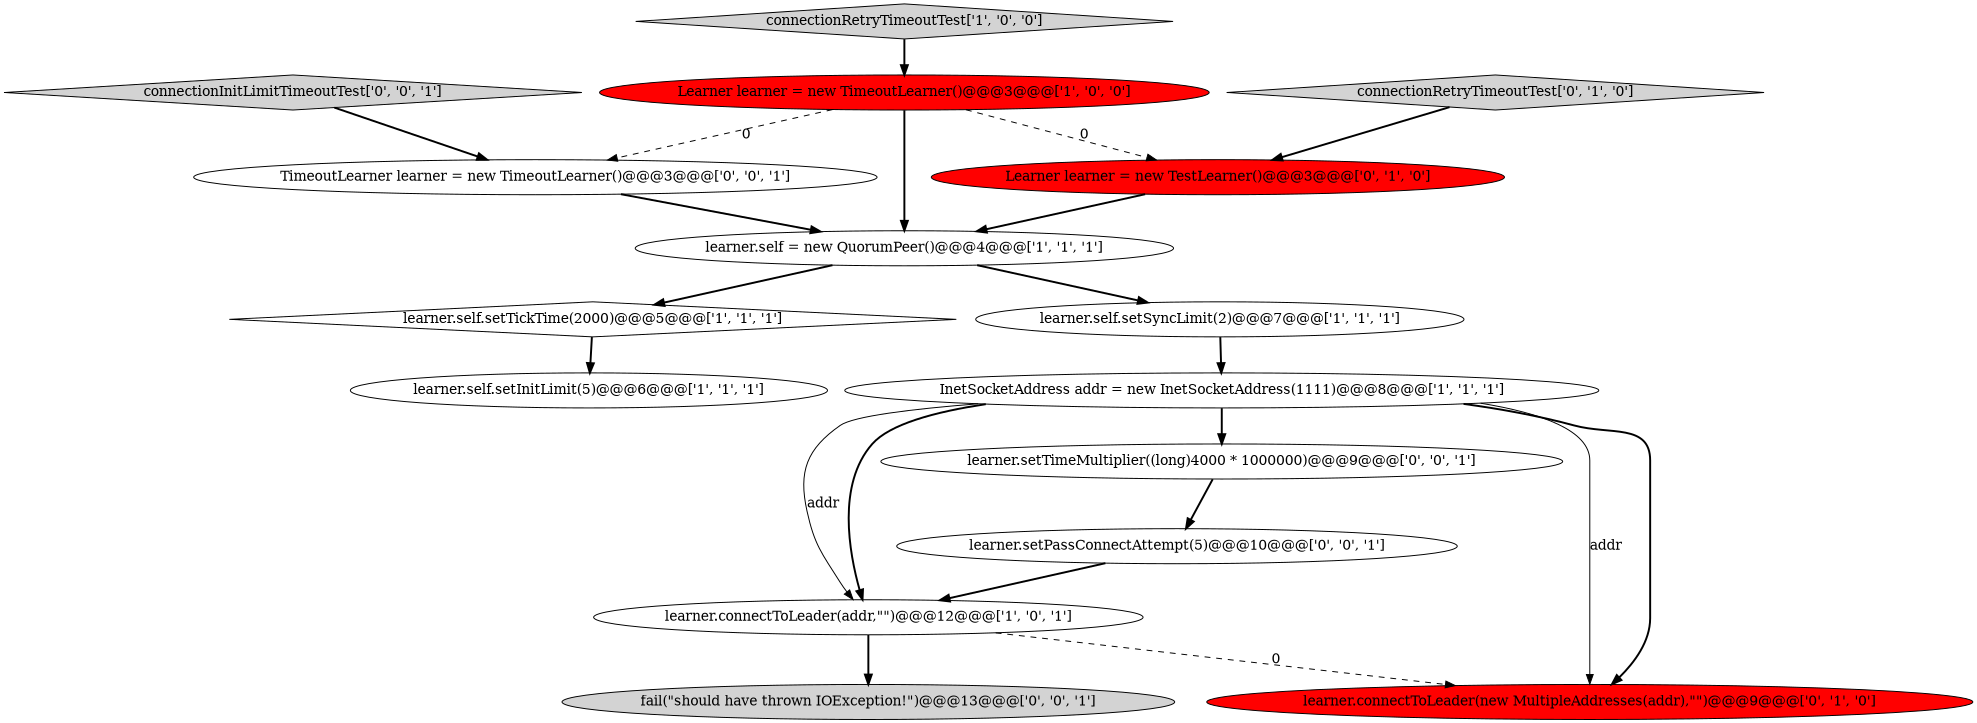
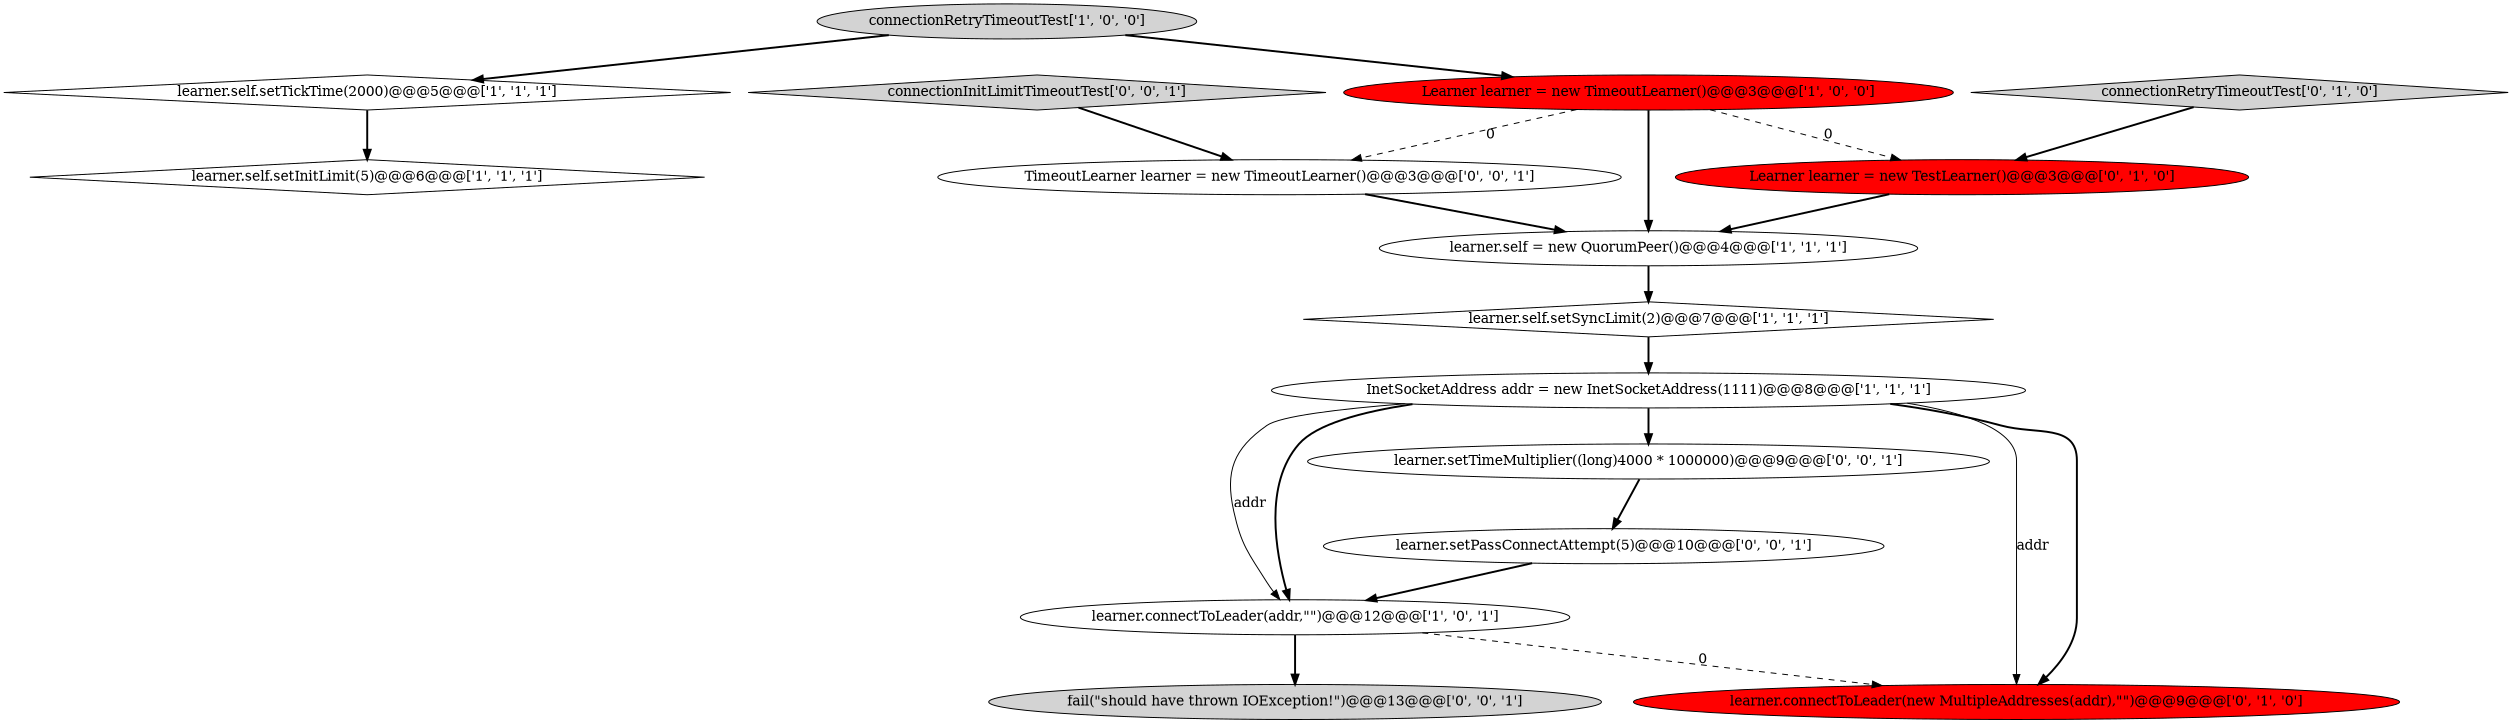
node "connectionRetryTimeoutTest['1', '0', '0']": shape diamond -> ellipse
edge "learner.self = new QuorumPeer()@@@4@@@['1', '1', '1']" -> "learner.self.setTickTime(2000)@@@5@@@['1', '1', '1']": now "connectionRetryTimeoutTest['1', '0', '0']" -> "learner.self.setTickTime(2000)@@@5@@@['1', '1', '1']"
node "learner.self.setSyncLimit(2)@@@7@@@['1', '1', '1']": shape ellipse -> diamond
node "learner.self.setInitLimit(5)@@@6@@@['1', '1', '1']": shape ellipse -> diamond
